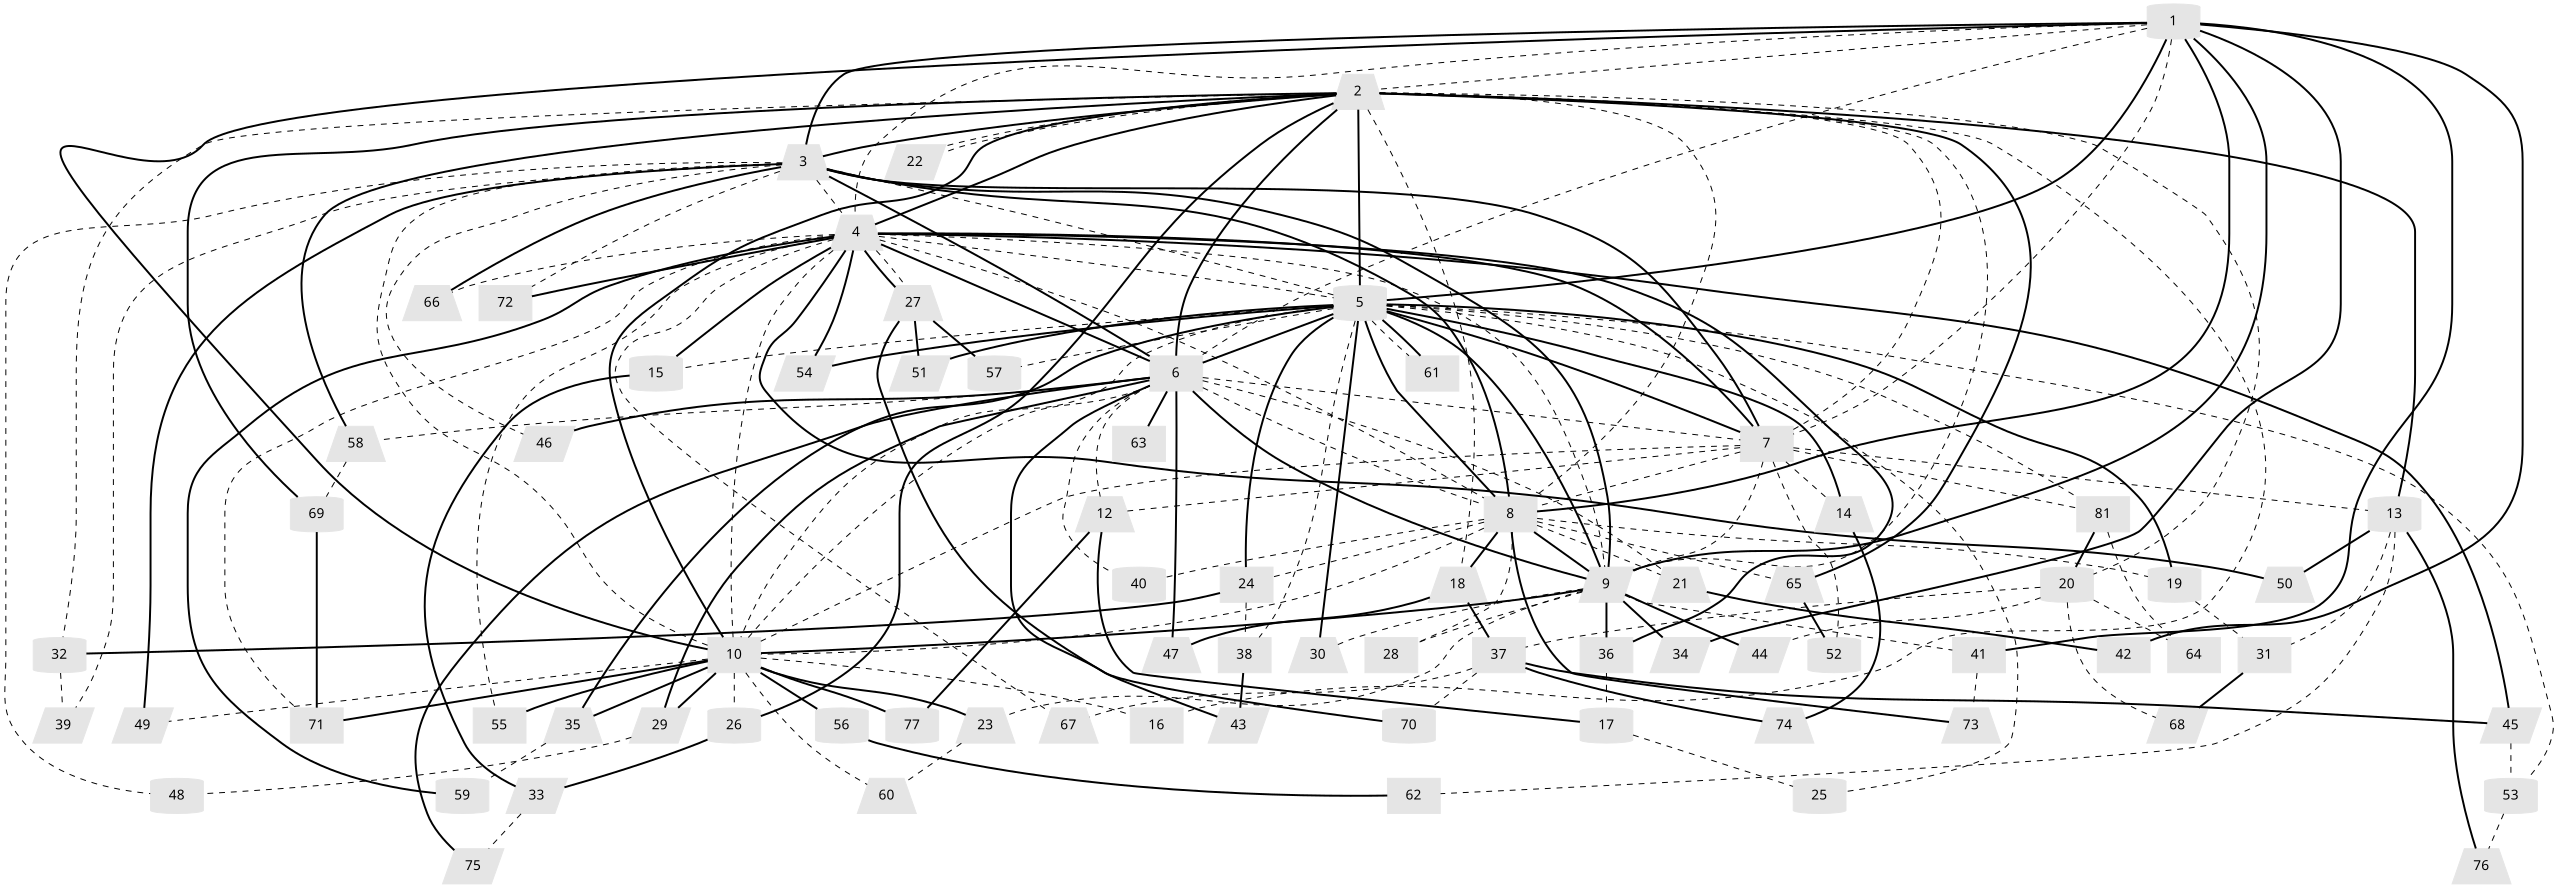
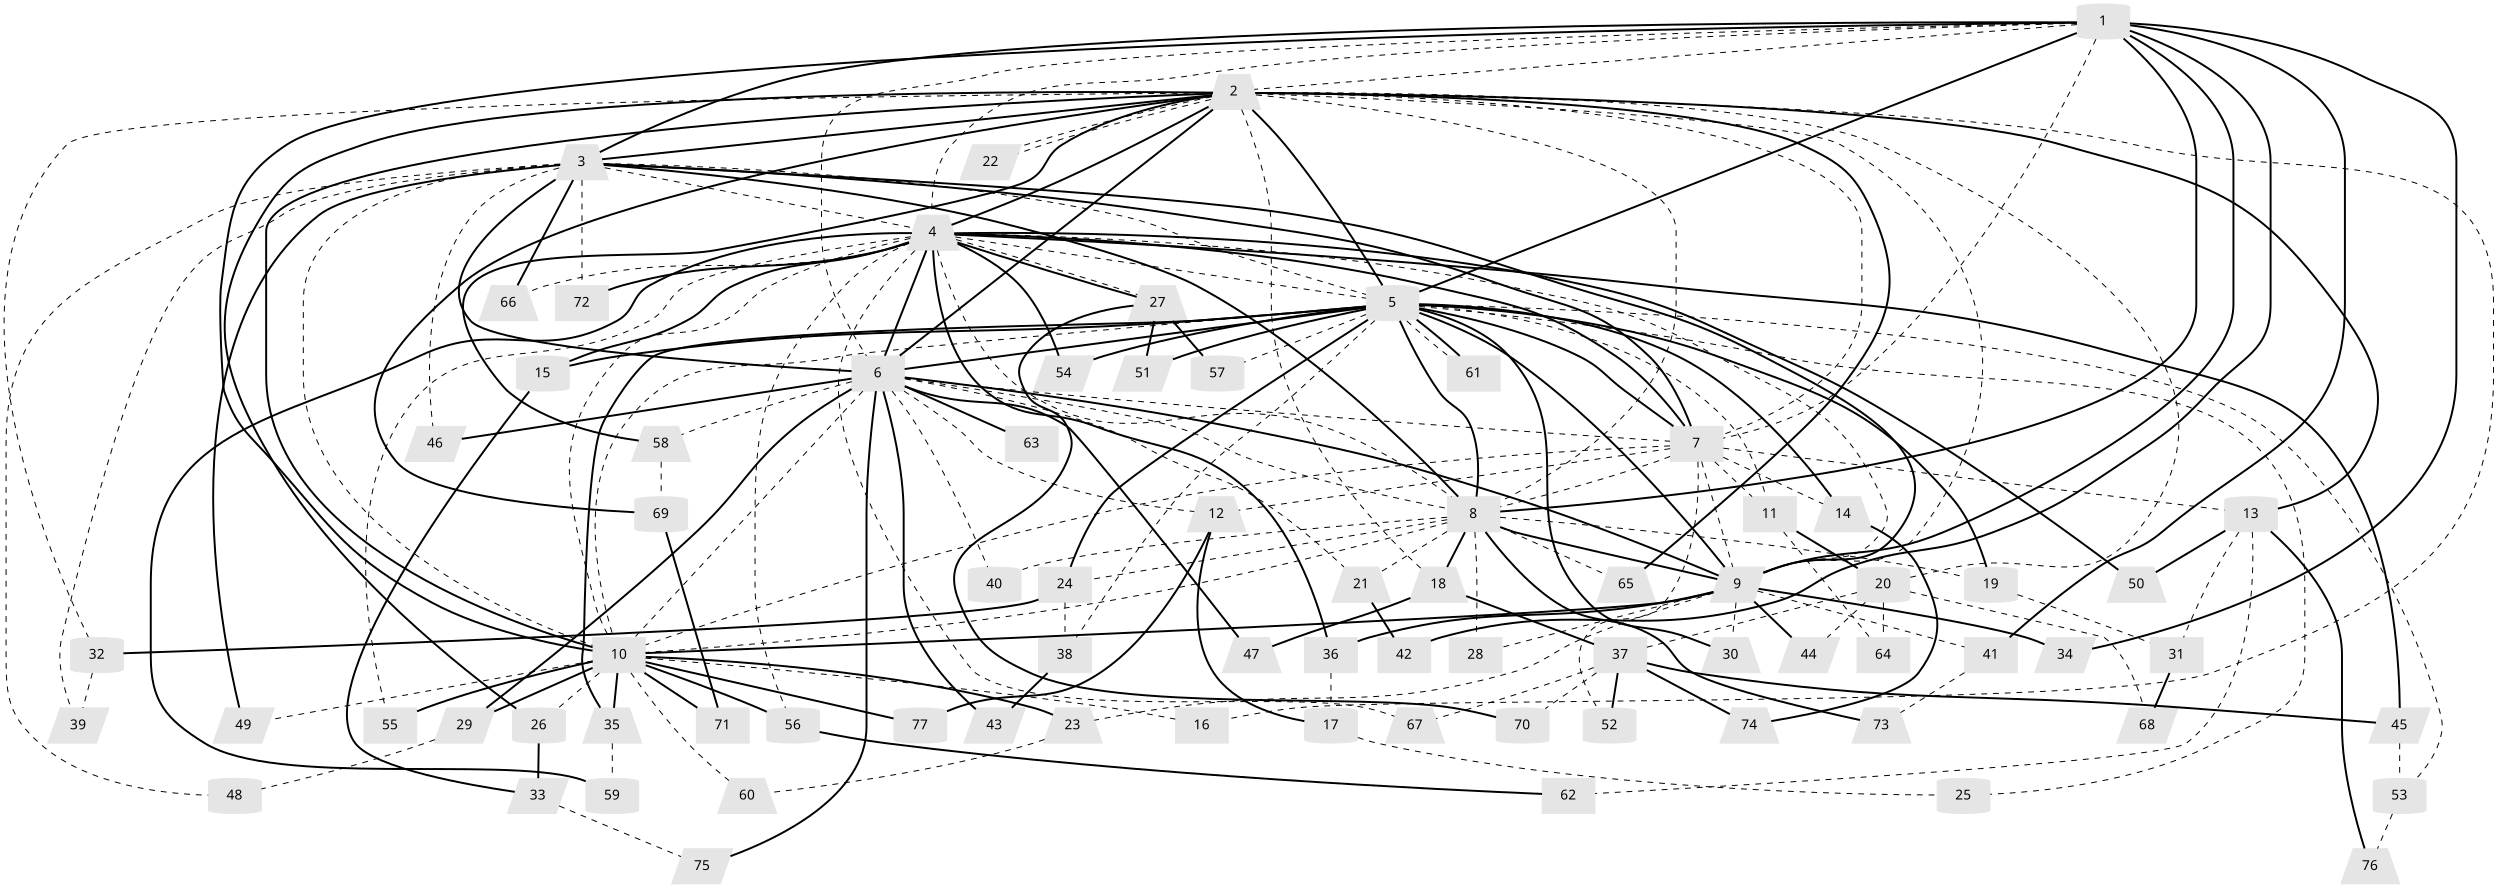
edge "5" -- "15": style dashed -> bold
edge "4" -- "71": now "4" -- "56"
node "81": label "81" -> "11"
edge "65" -- "52": now "37" -- "52"
